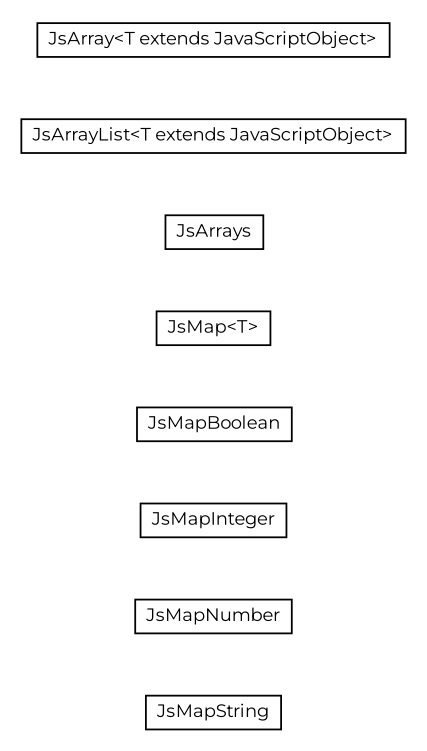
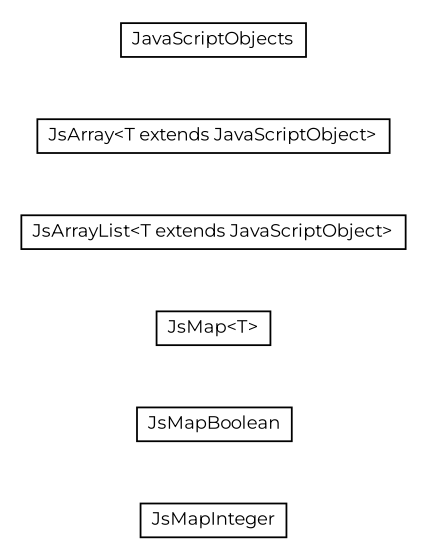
node "JavaScriptObjects": added
node "JsArrays": removed
node "JsMapNumber": removed
node "JsMapString": removed
